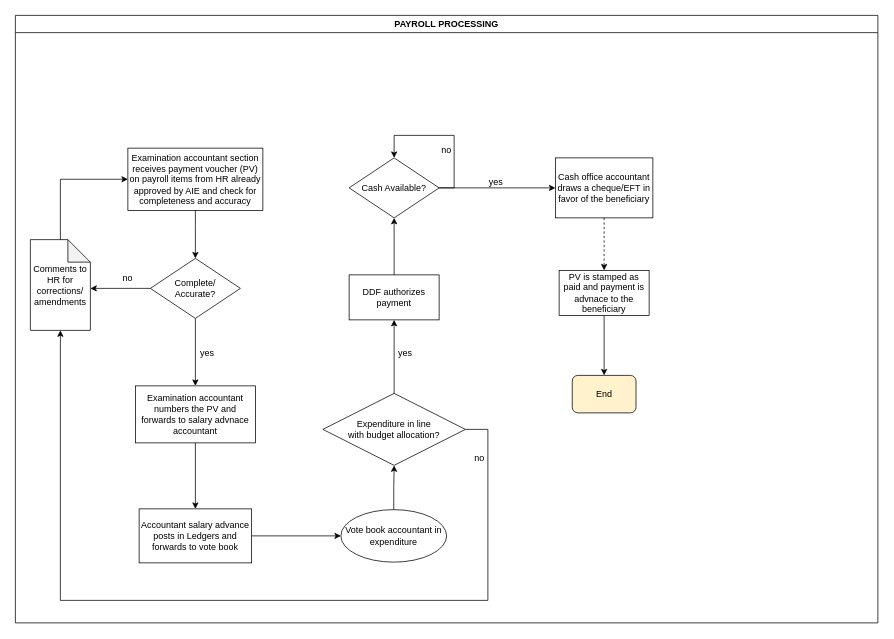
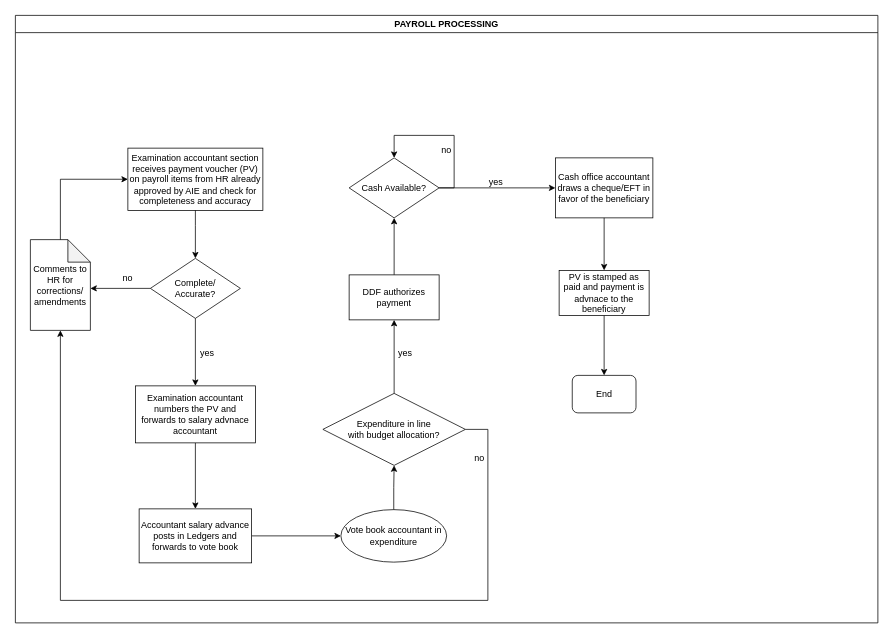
edge "Cash office accountant draws a cheque/EFT in favor of the beneficiary" -> "PV is stamped as paid and payment is advnace to the beneficiary": style dashed -> solid
node "End": fillcolor #fff2cc -> #ffffff
